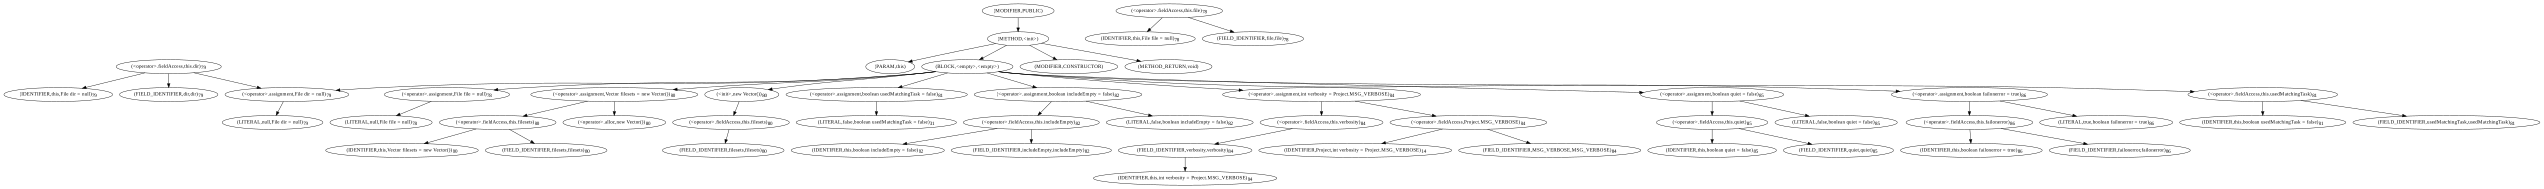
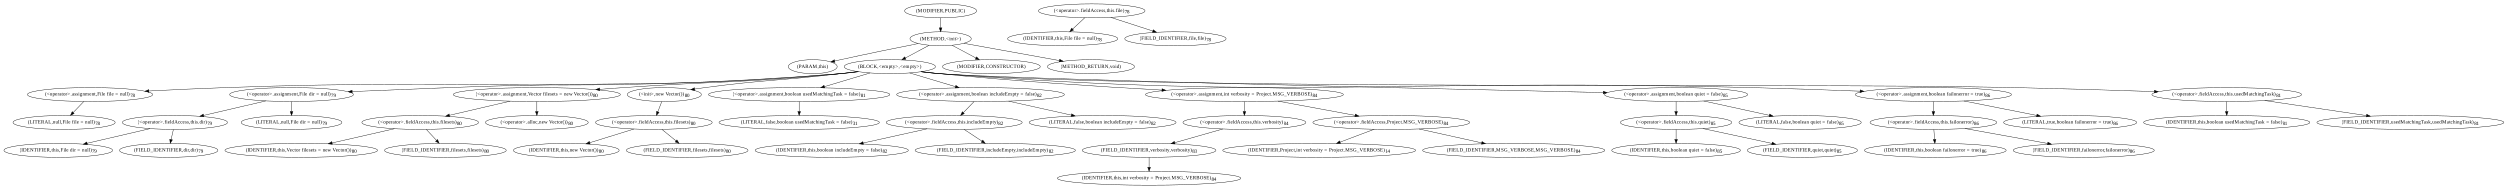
edge "(<operator>.fieldAccess,this.dir)" -> "(<operator>.assignment,File dir = null)": reversed
node "(IDENTIFIER,this,new Vector())": added
node "(FIELD_IDENTIFIER,verbosity,verbosity)": text "84" -> "83"
